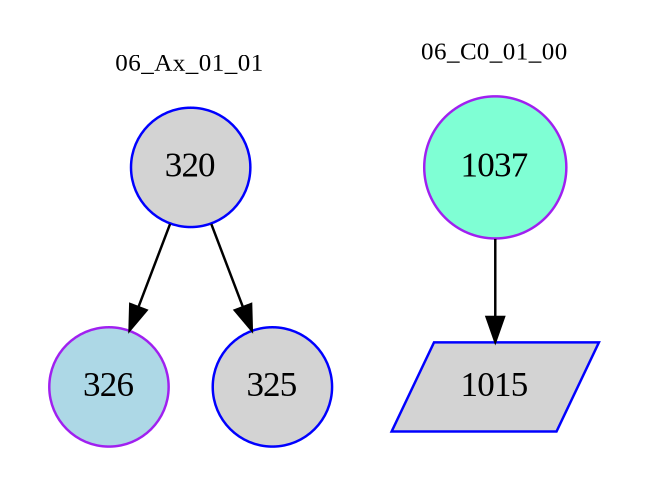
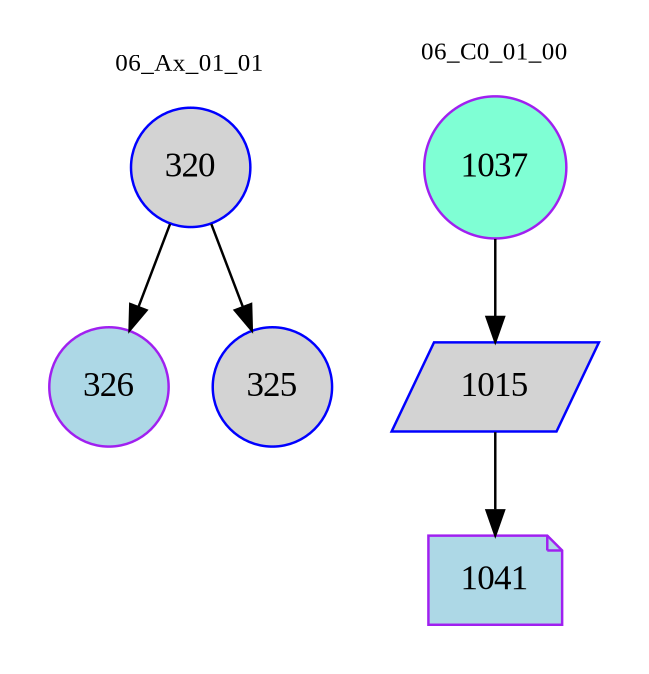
node "1041": added
